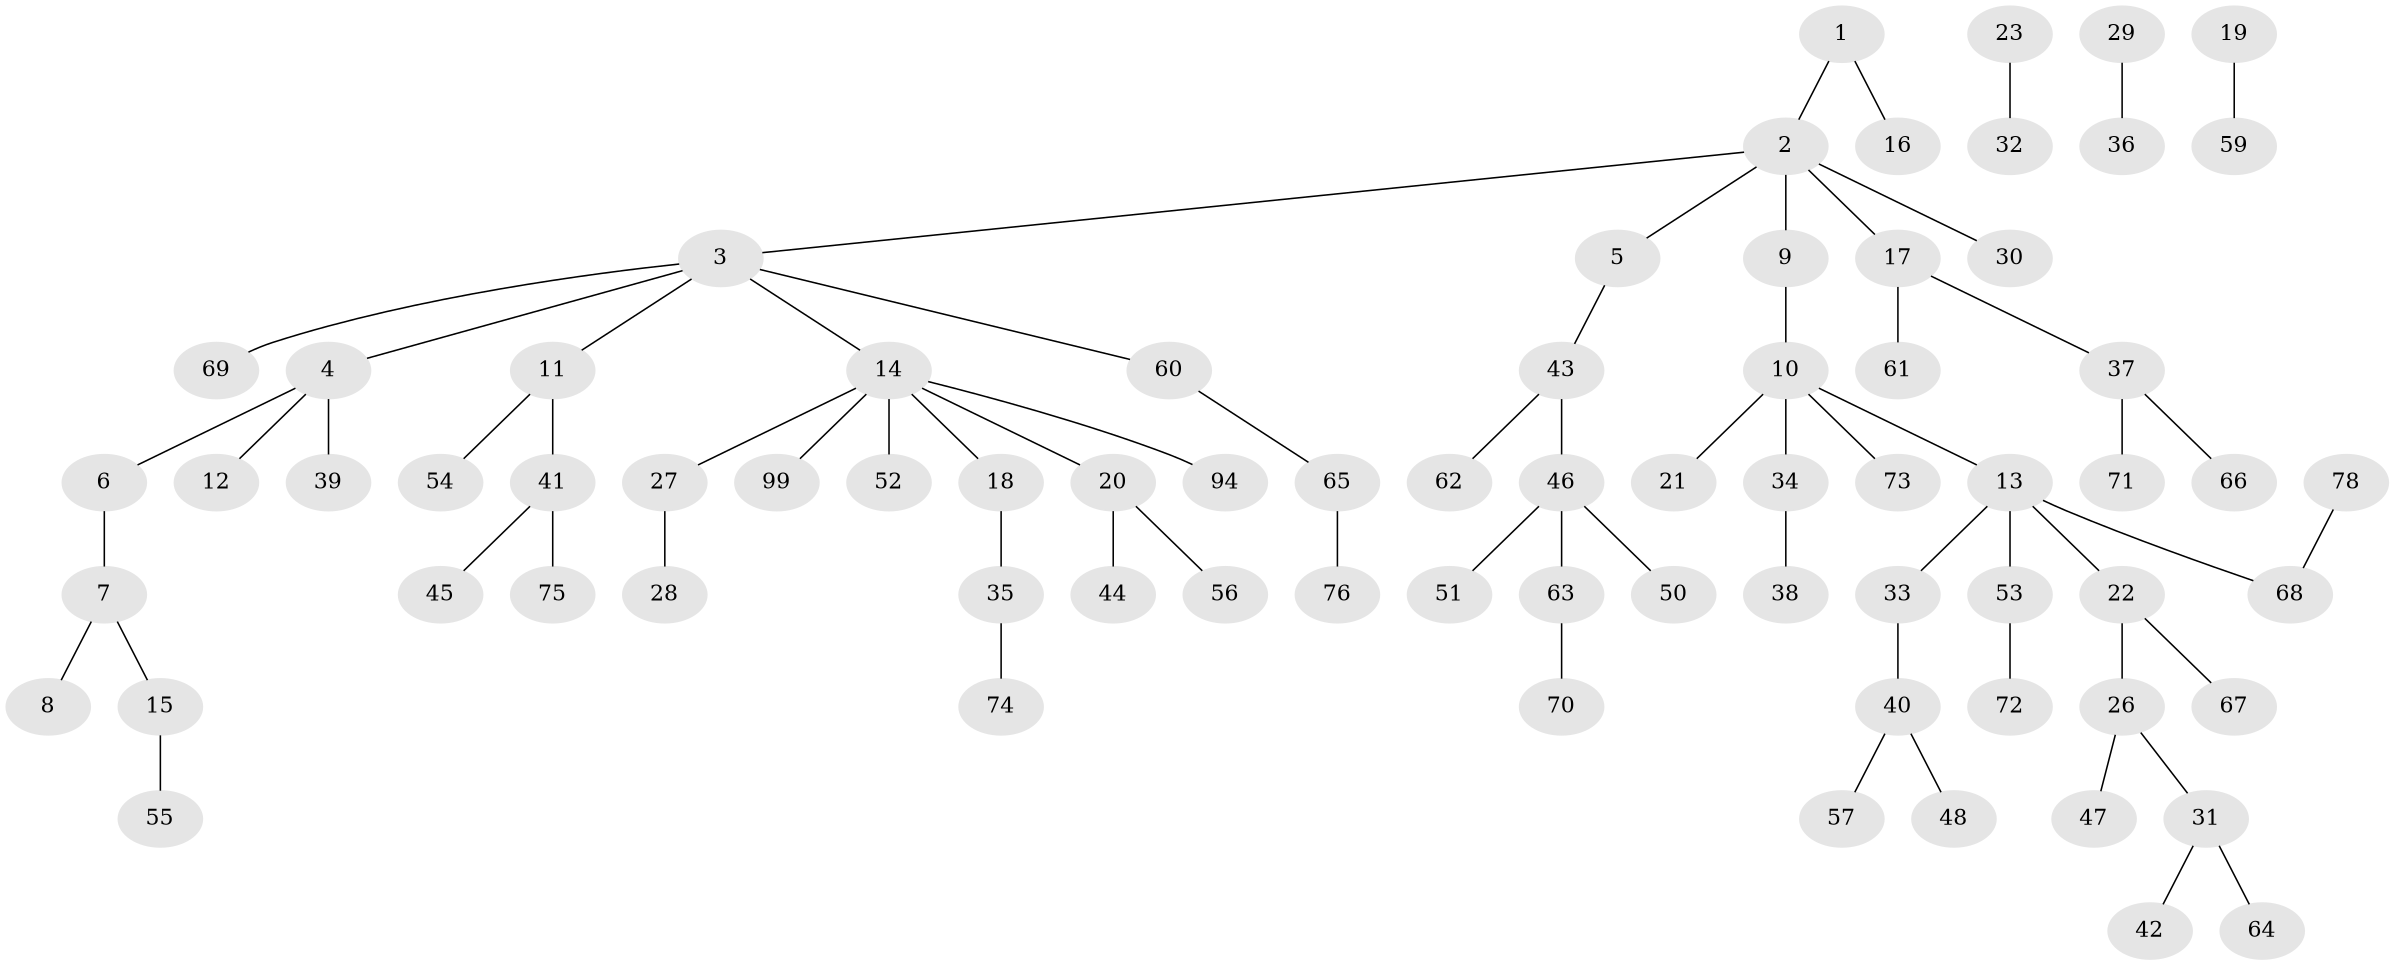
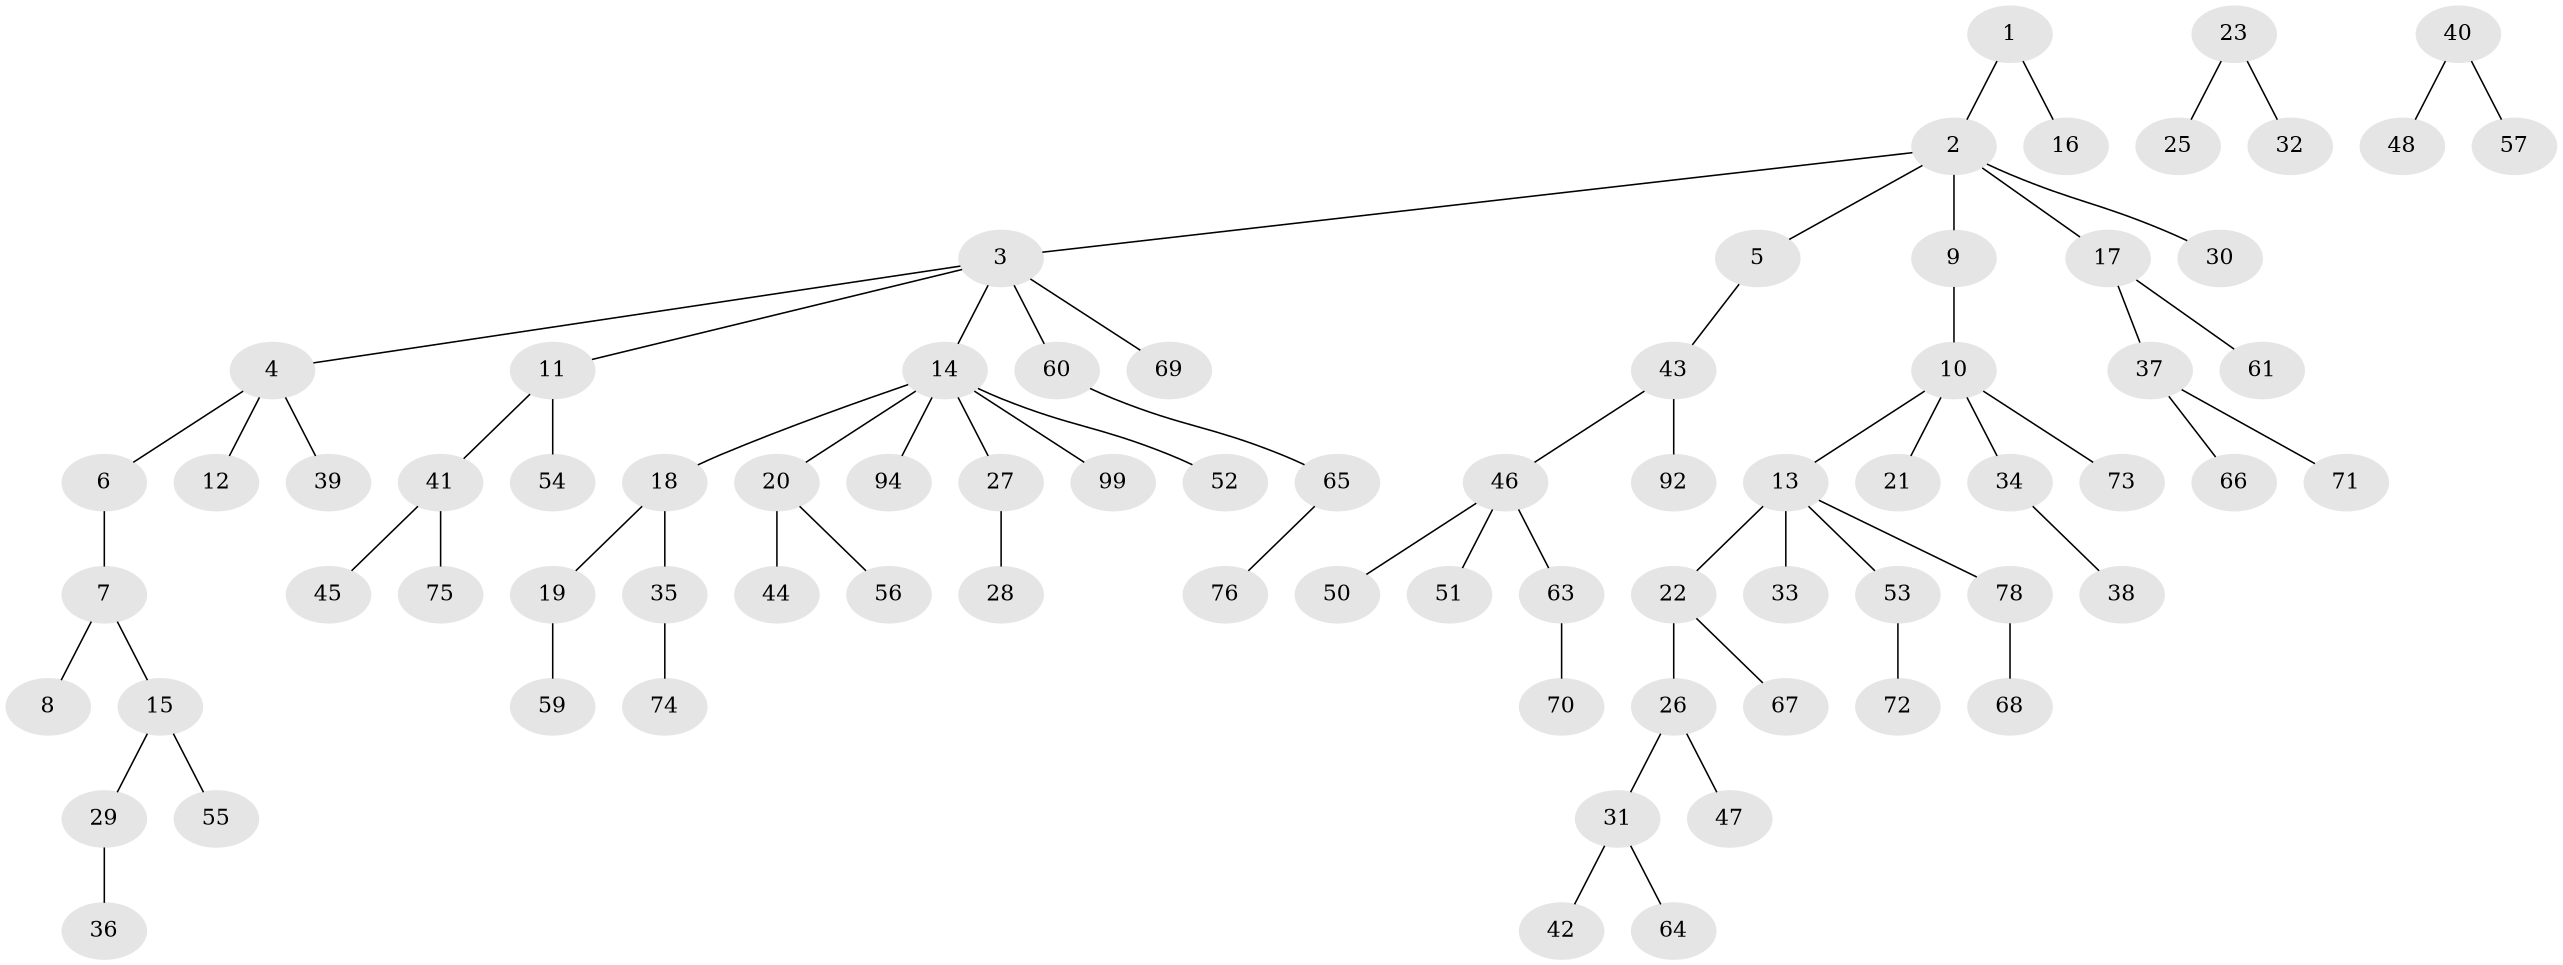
node "25": added
node "62": label "62" -> "92"
edge "18" -- "19": added
edge "13" -- "68": now "13" -- "78"
edge "33" -- "40": removed
edge "15" -- "29": added
